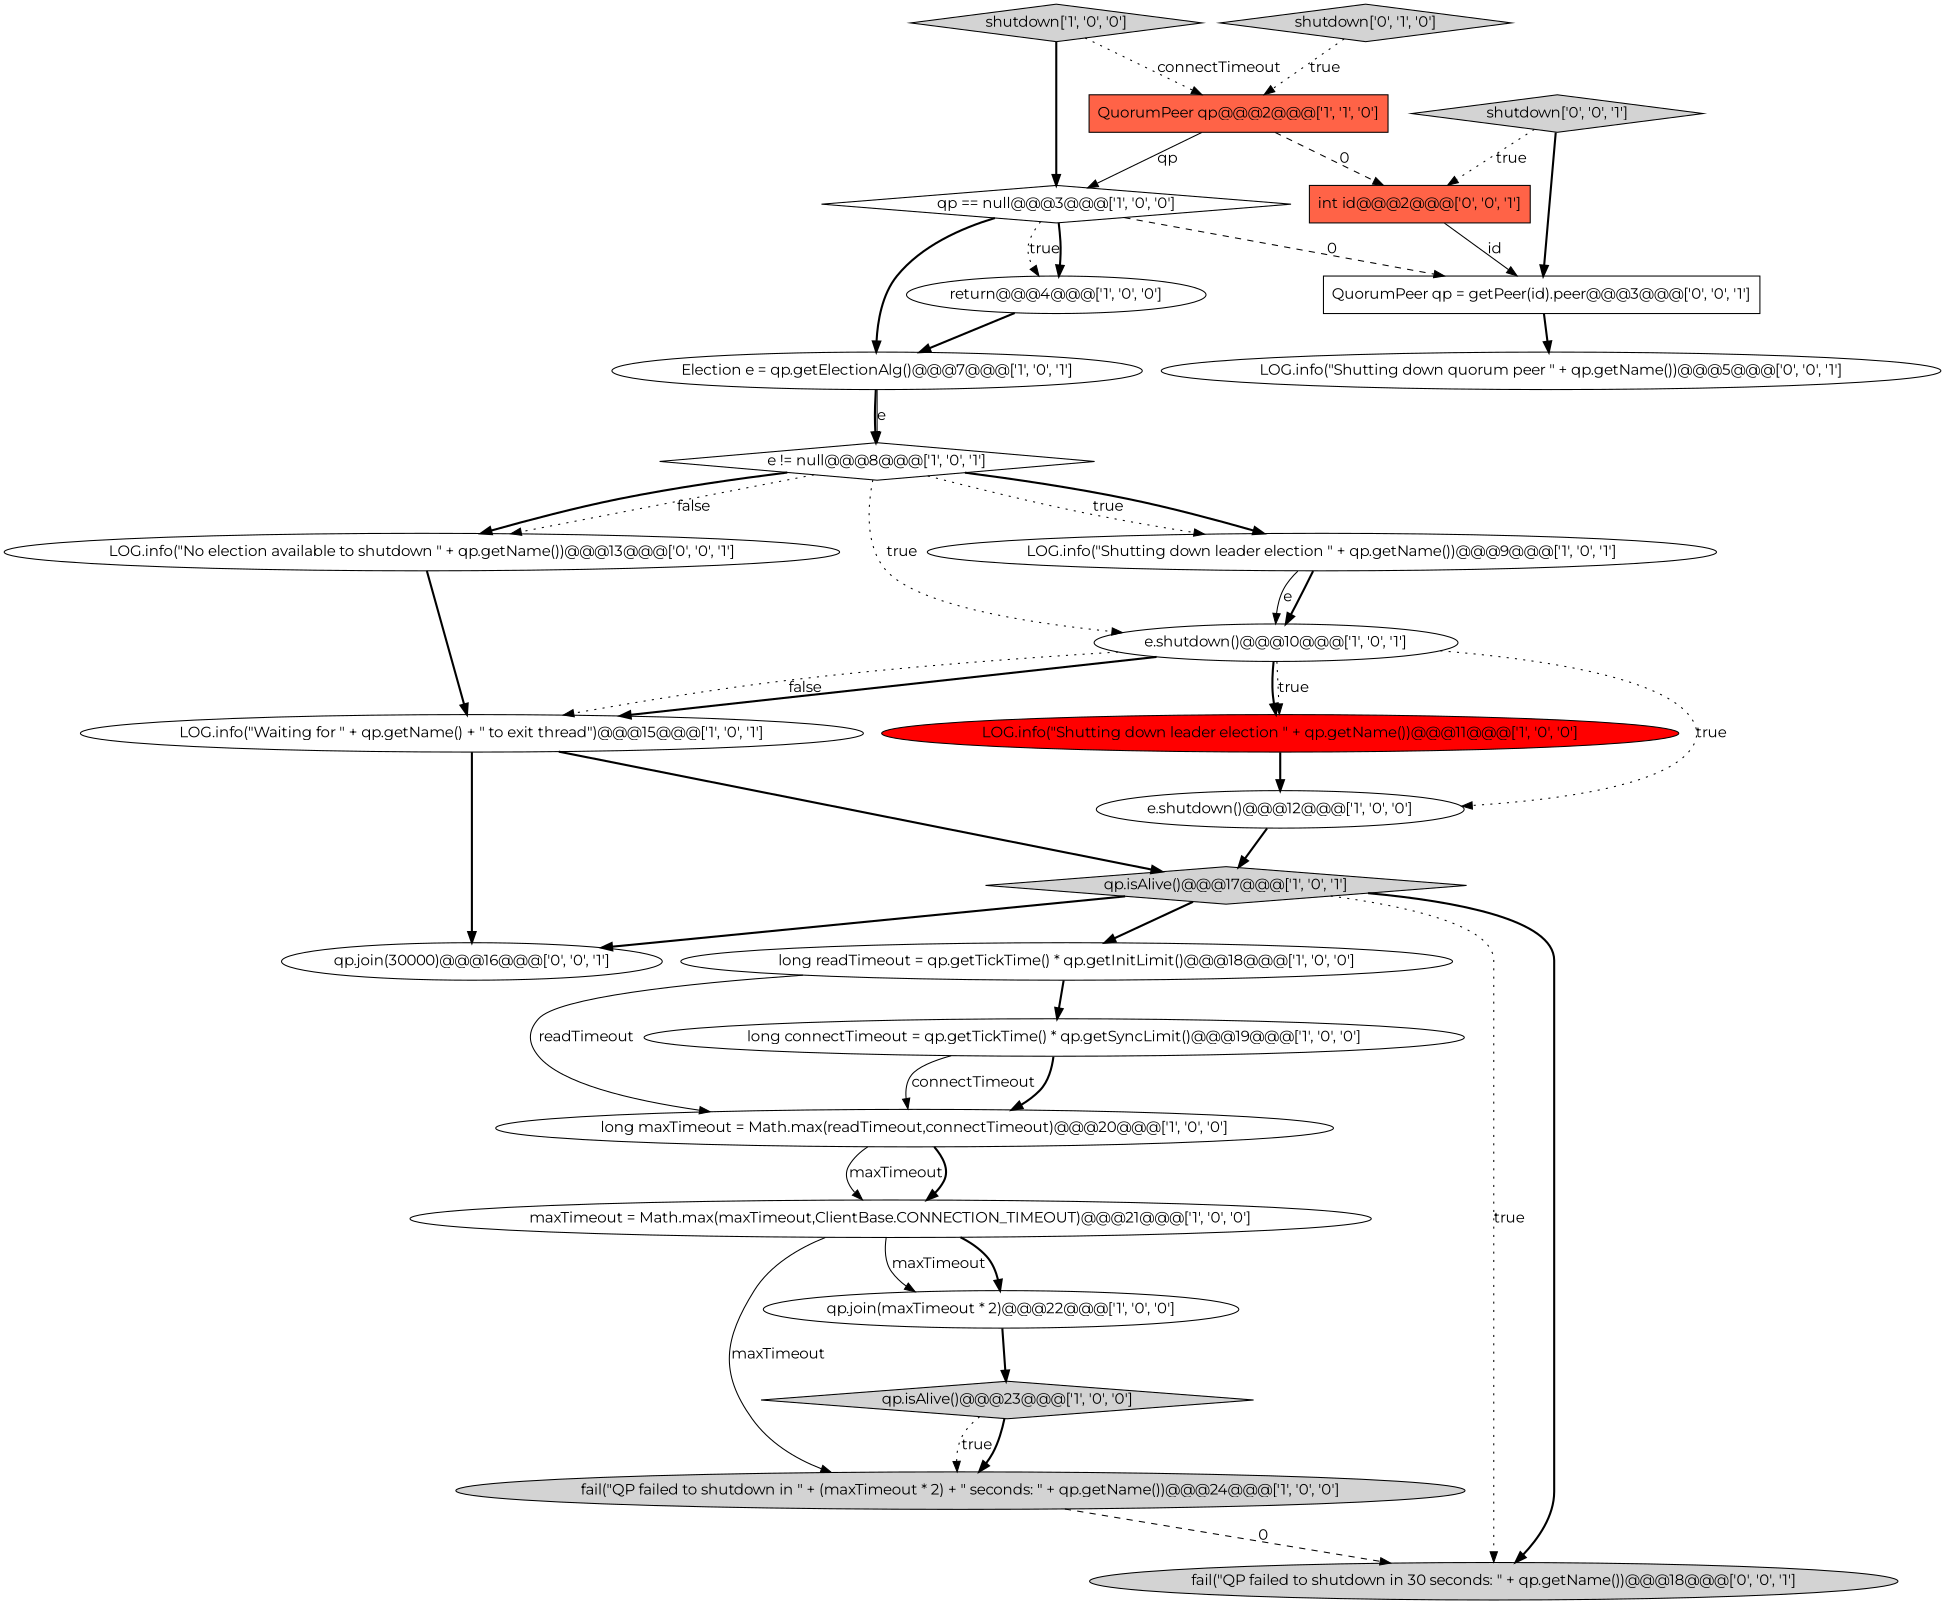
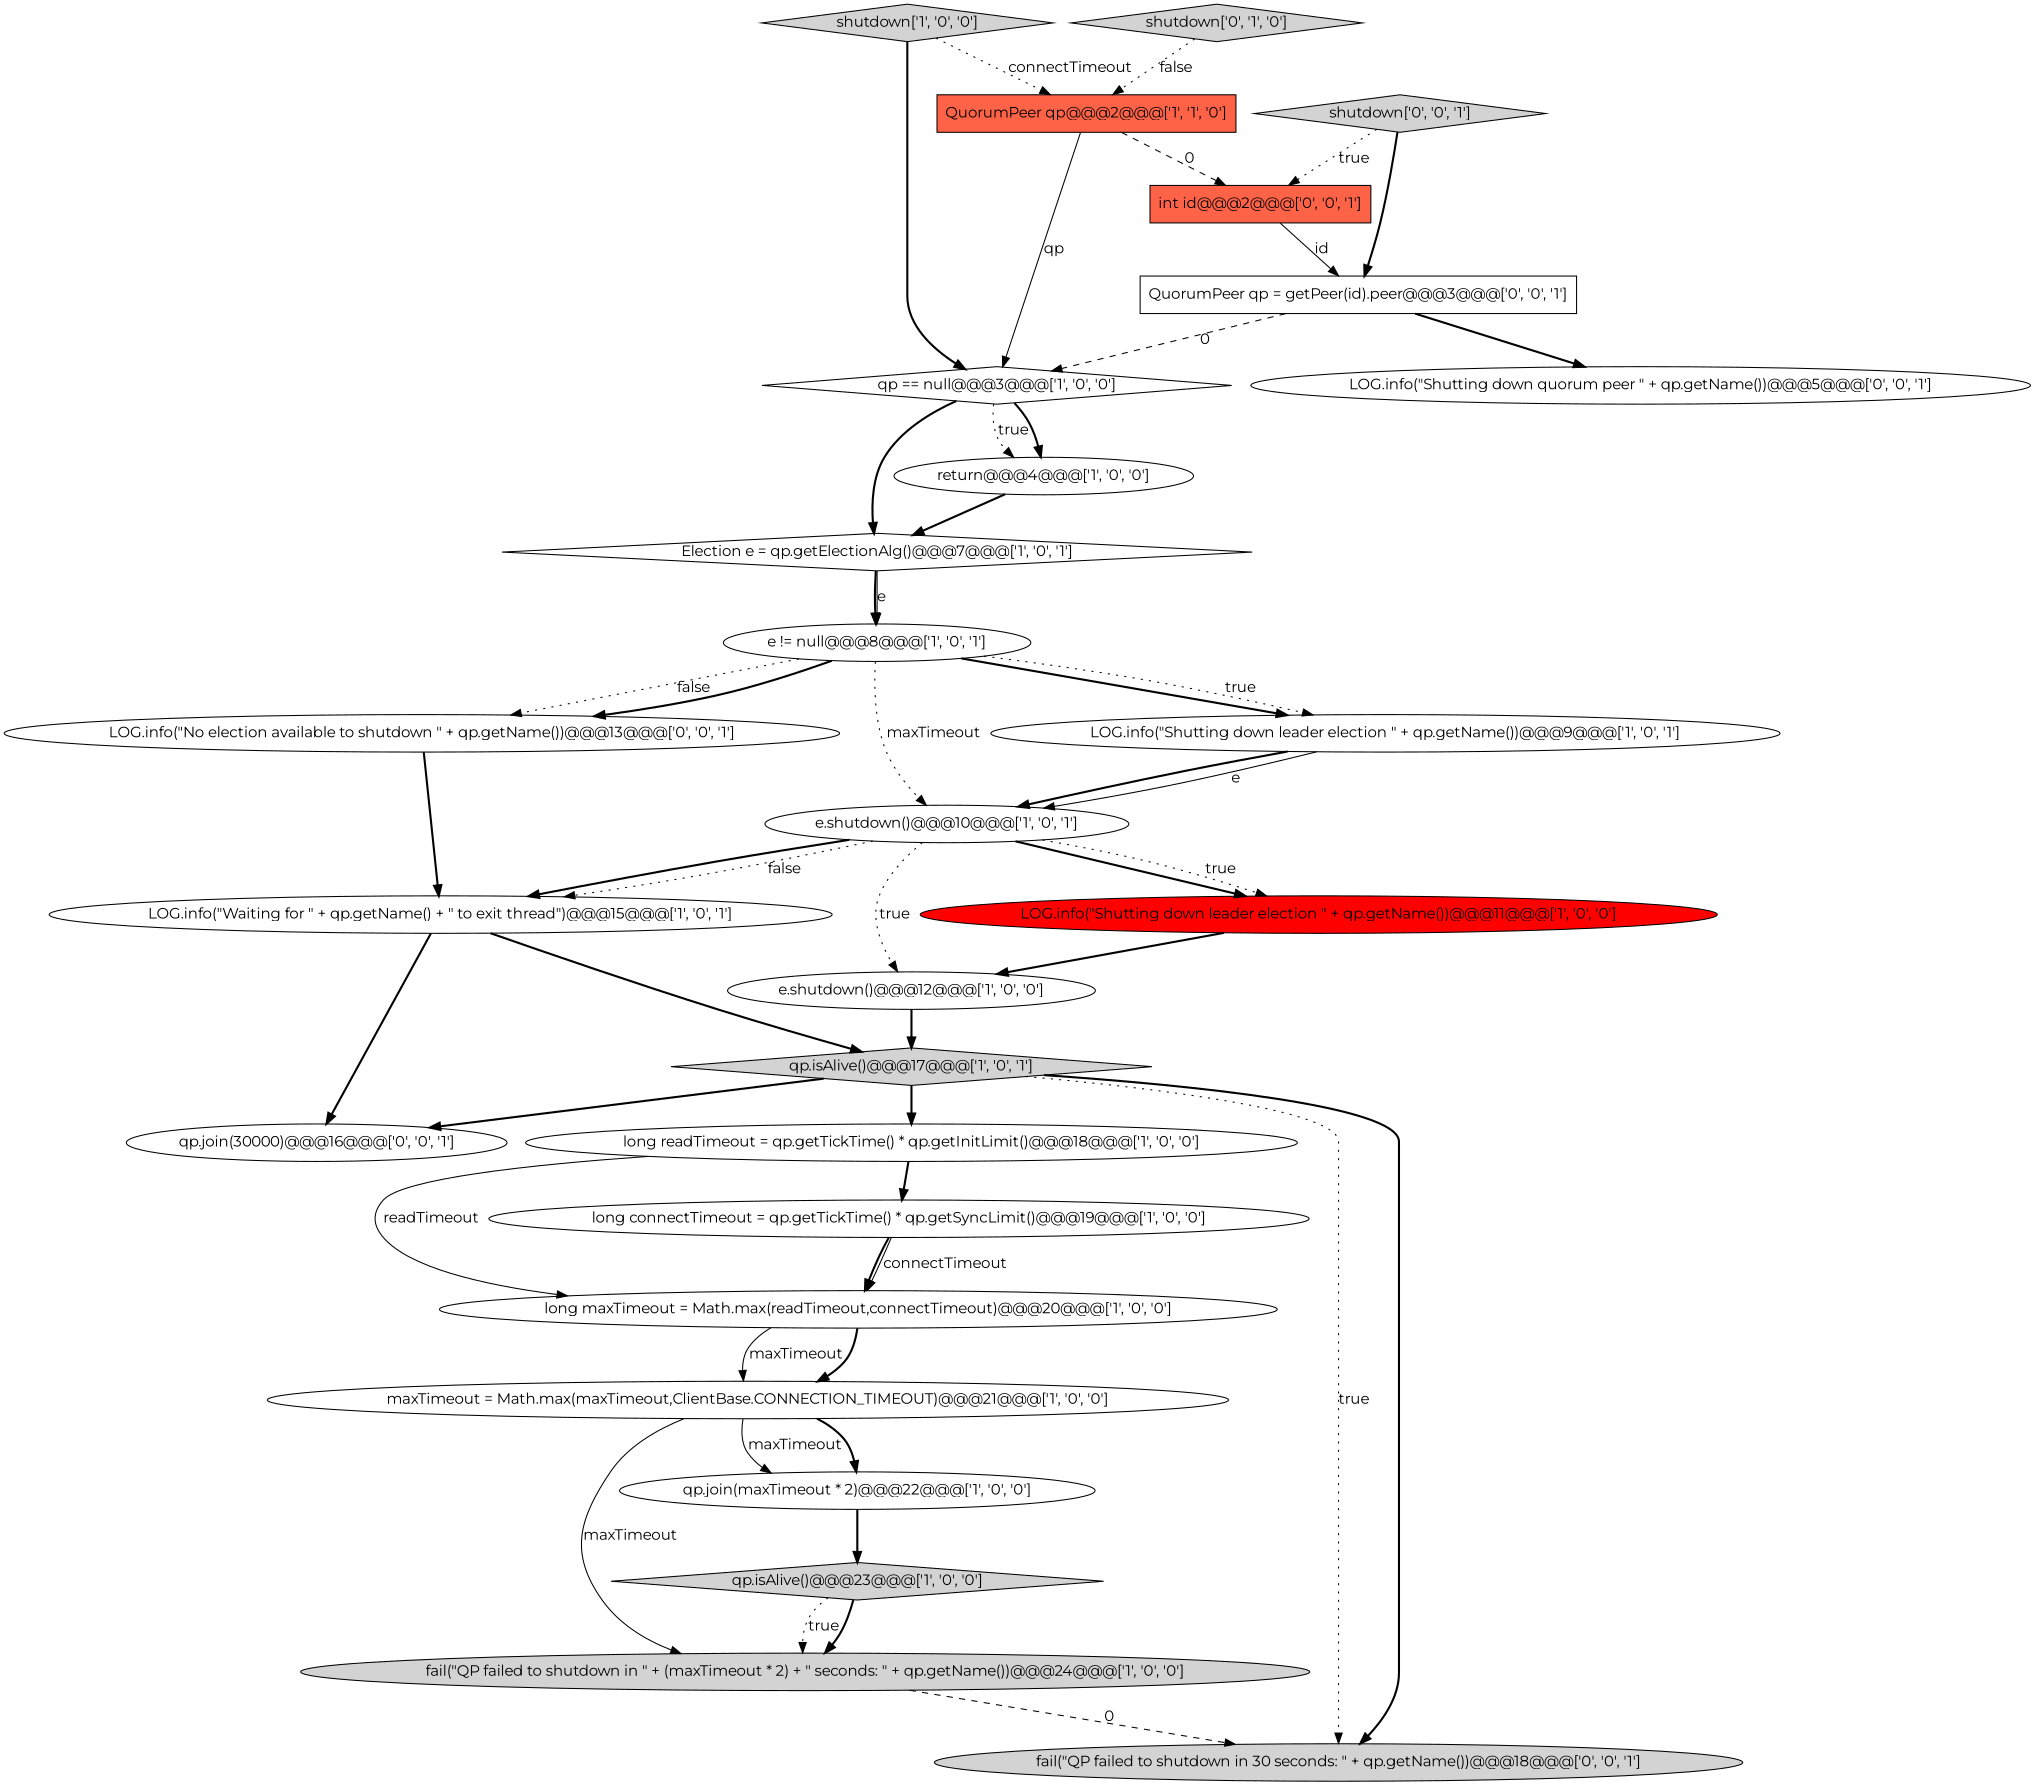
edge "shutdown['0', '1', '0']" -> "QuorumPeer qp@@@2@@@['1', '1', '0']": label "true" -> "false"
edge "qp == null@@@3@@@['1', '0', '0']" -> "QuorumPeer qp = getPeer(id).peer@@@3@@@['0', '0', '1']": reversed
node "Election e = qp.getElectionAlg()@@@7@@@['1', '0', '1']": shape ellipse -> diamond
node "e != null@@@8@@@['1', '0', '1']": shape diamond -> ellipse
edge "e != null@@@8@@@['1', '0', '1']" -> "e.shutdown()@@@10@@@['1', '0', '1']": label "true" -> "maxTimeout"
